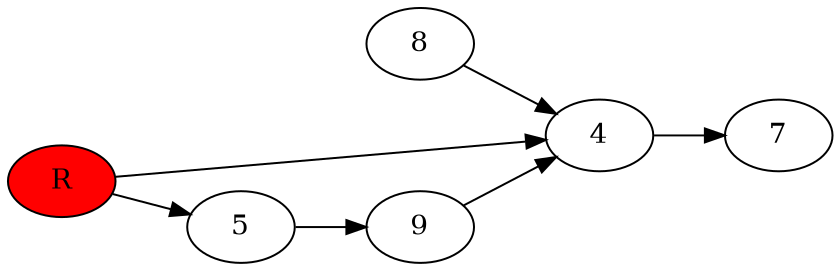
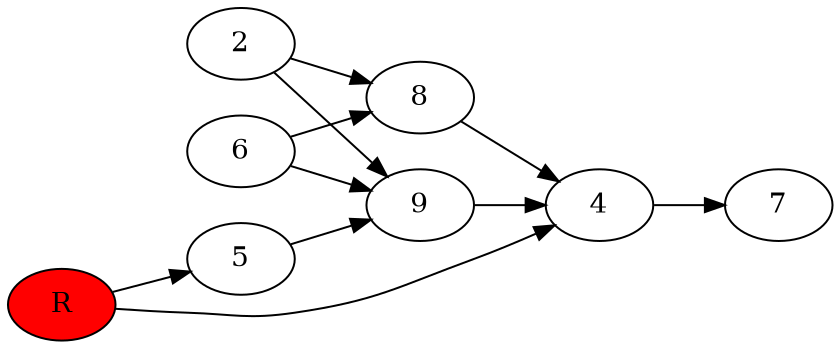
node "2": added
node "6": added
